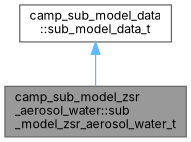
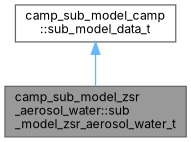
node "camp_sub_model_data ::sub_model_data_t": label "camp_sub_model_data ::sub_model_data_t" -> "camp_sub_model_camp ::sub_model_data_t"
